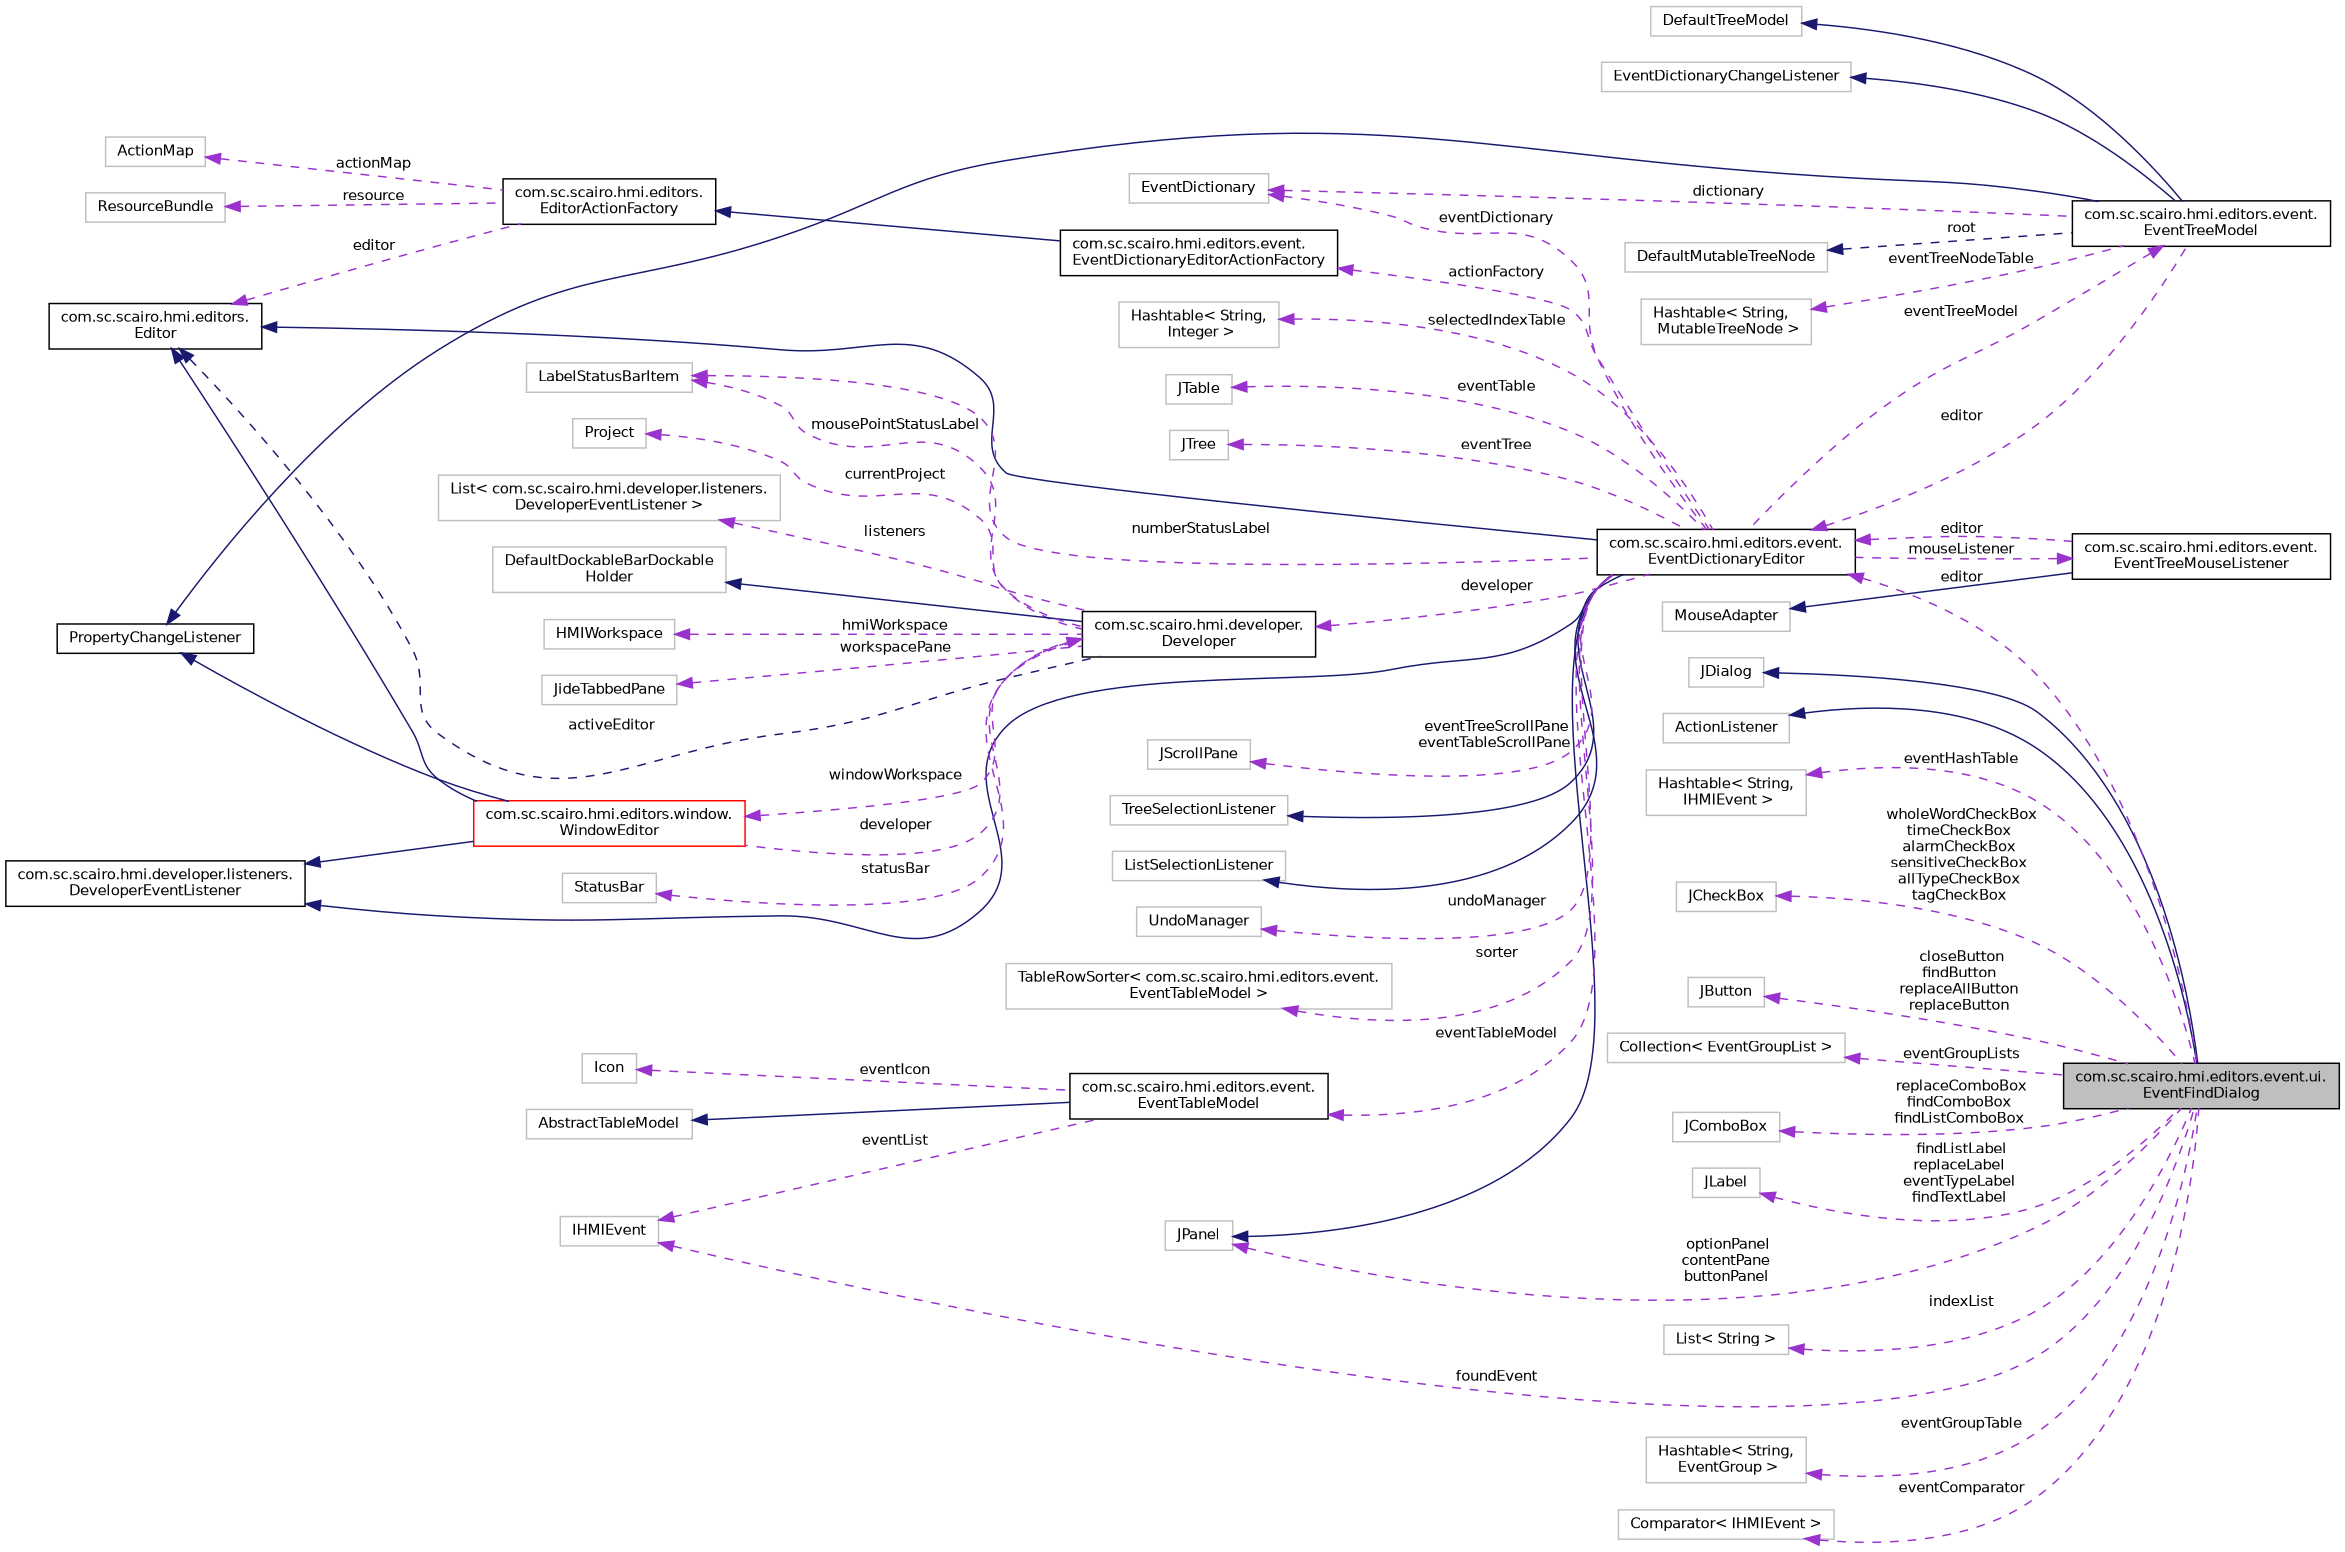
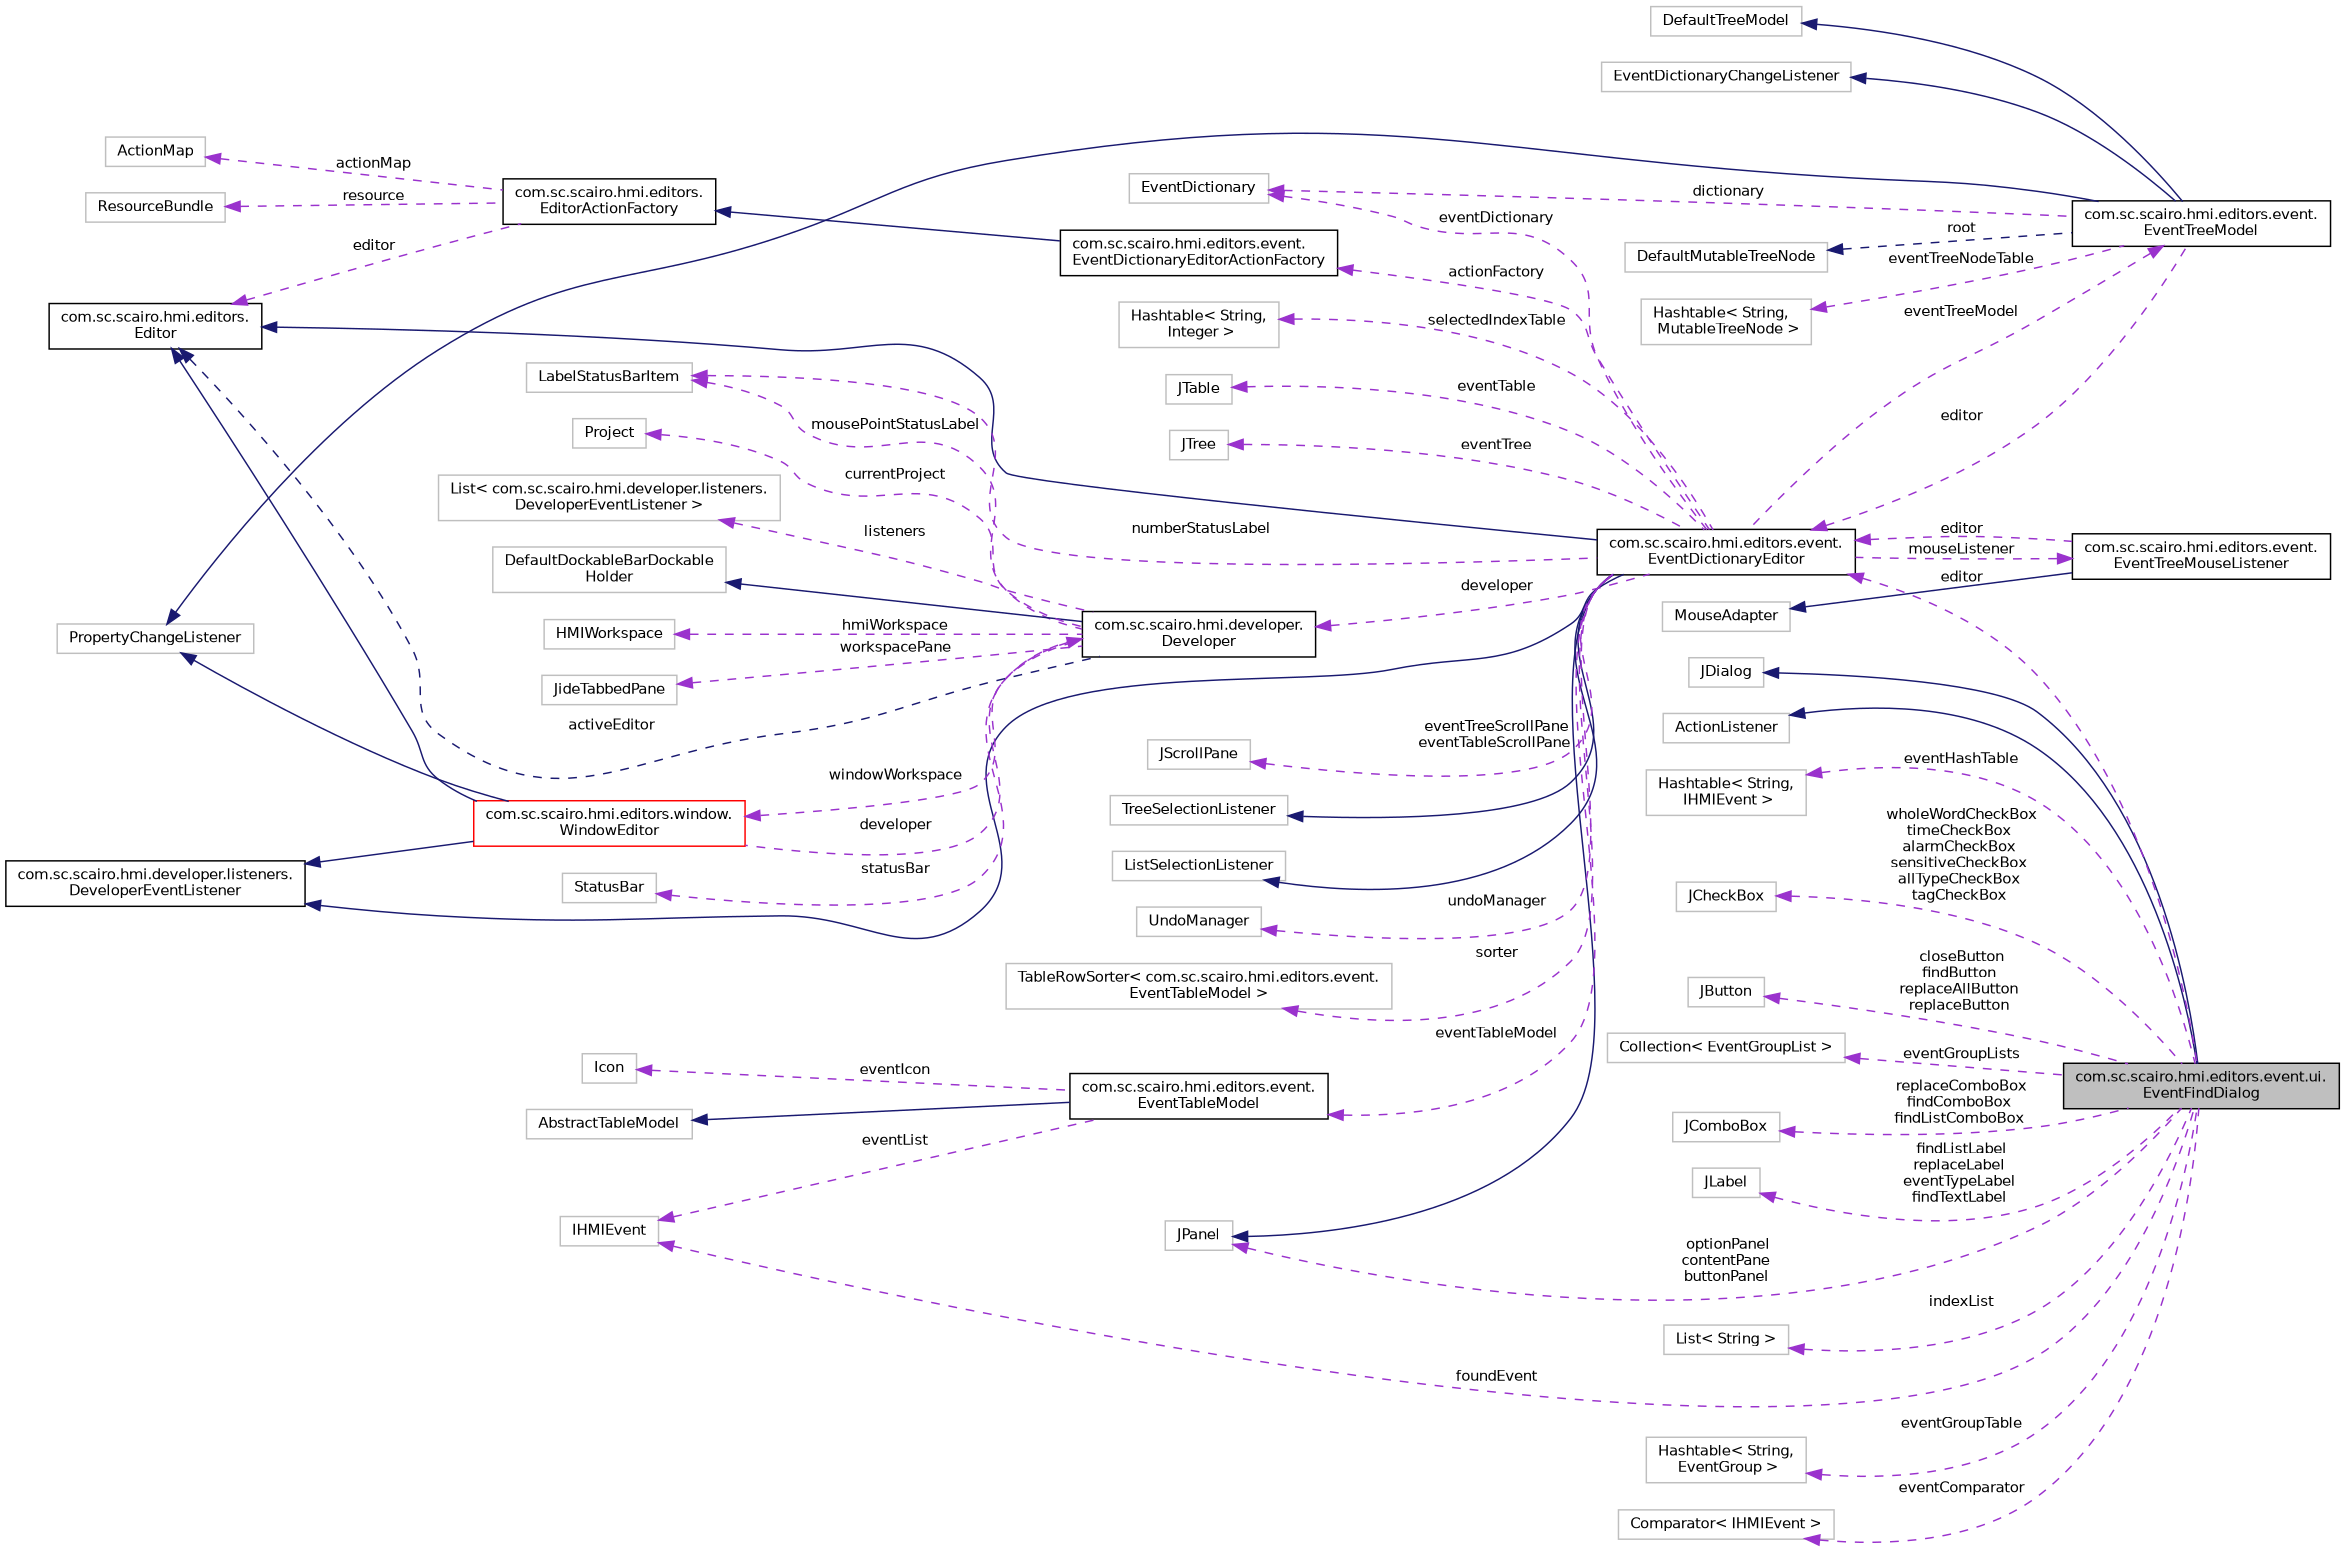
node "PropertyChangeListener": color black -> grey75
